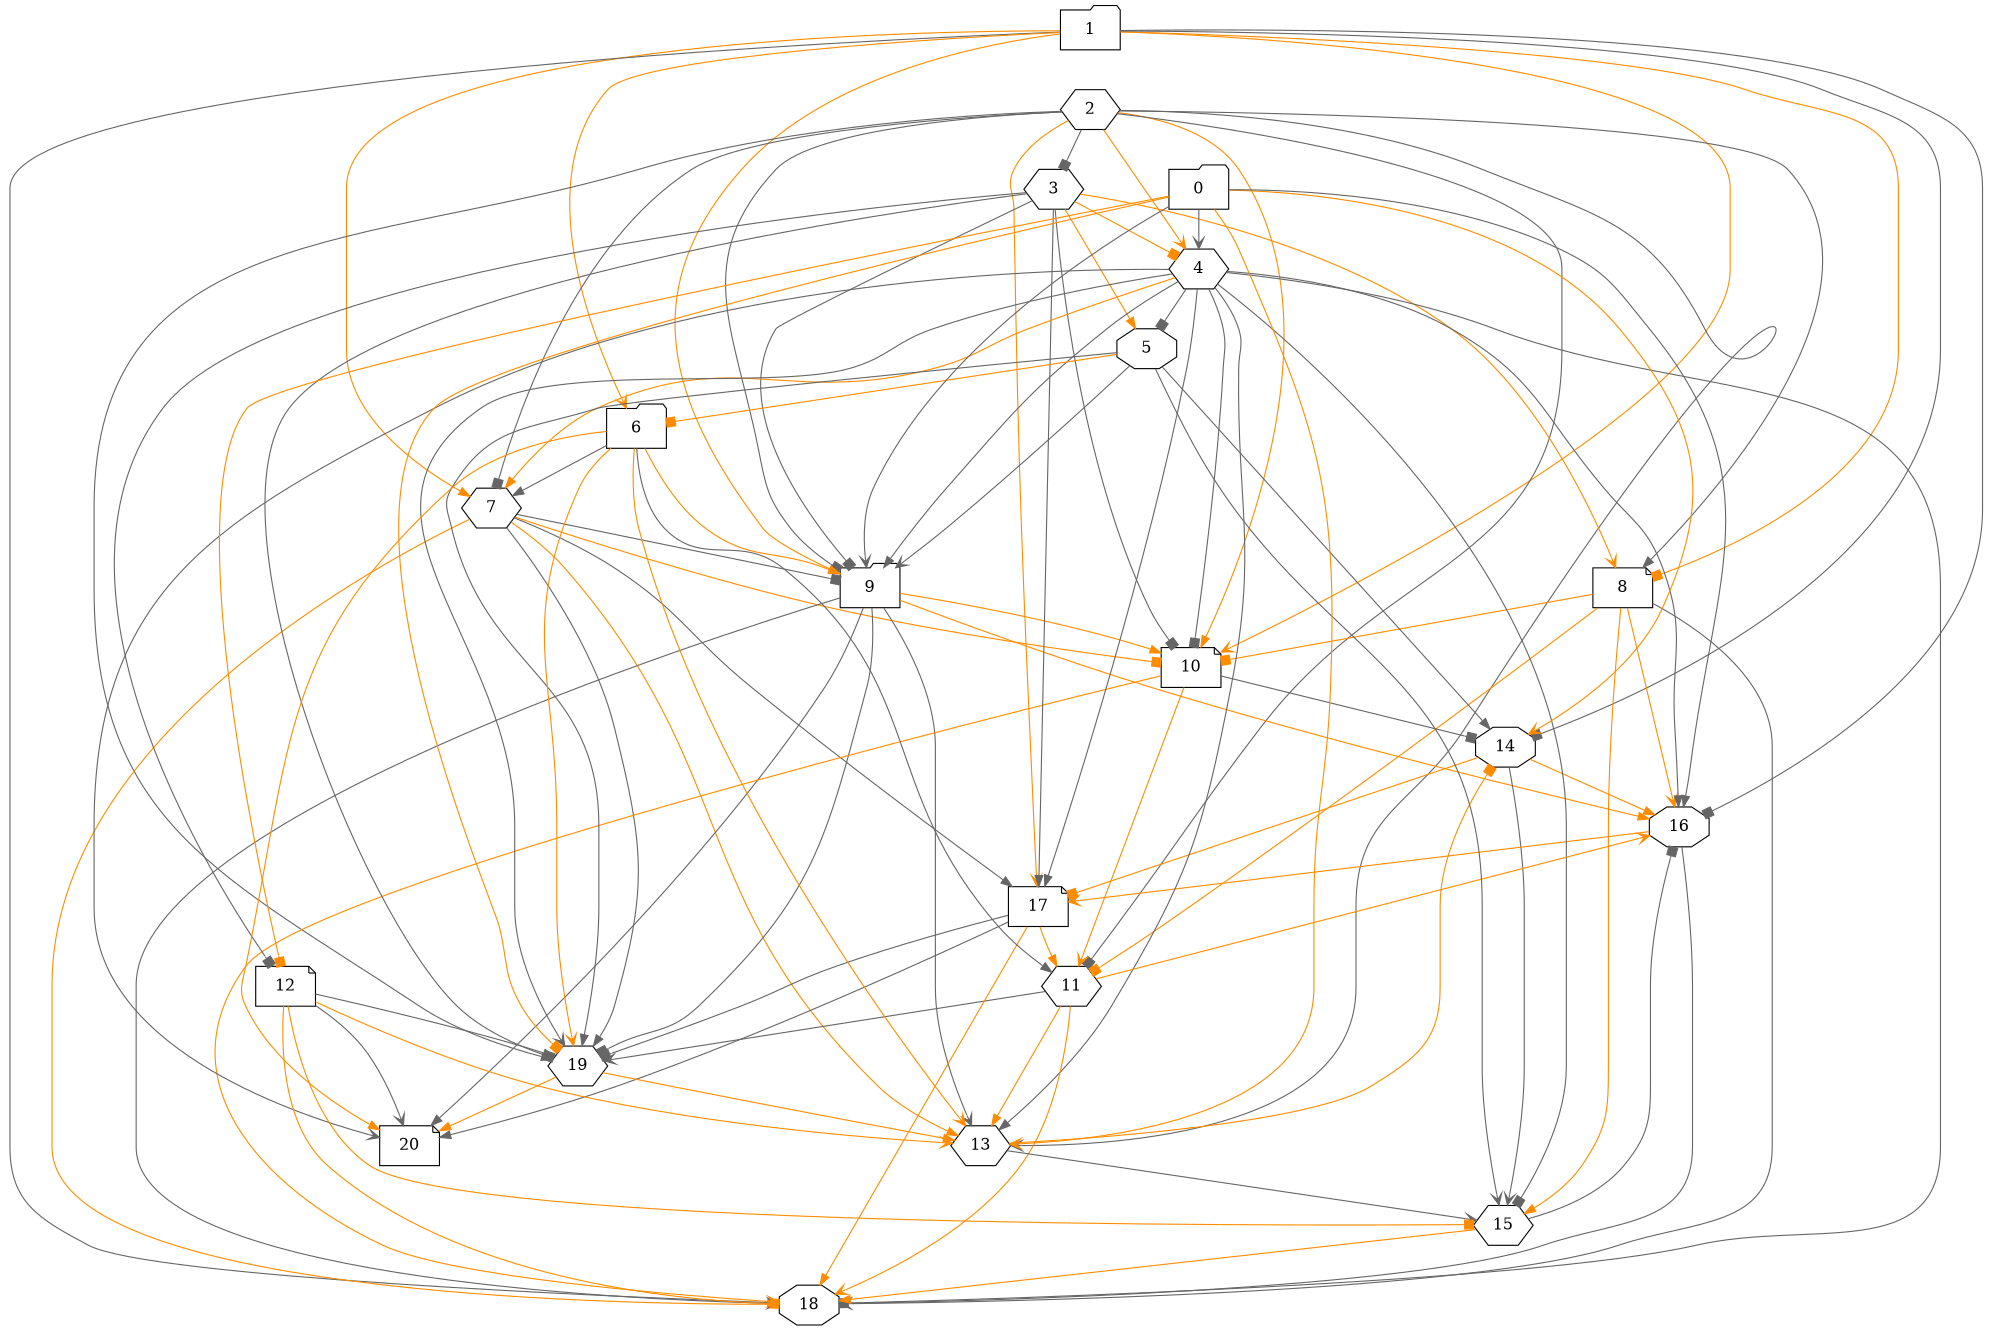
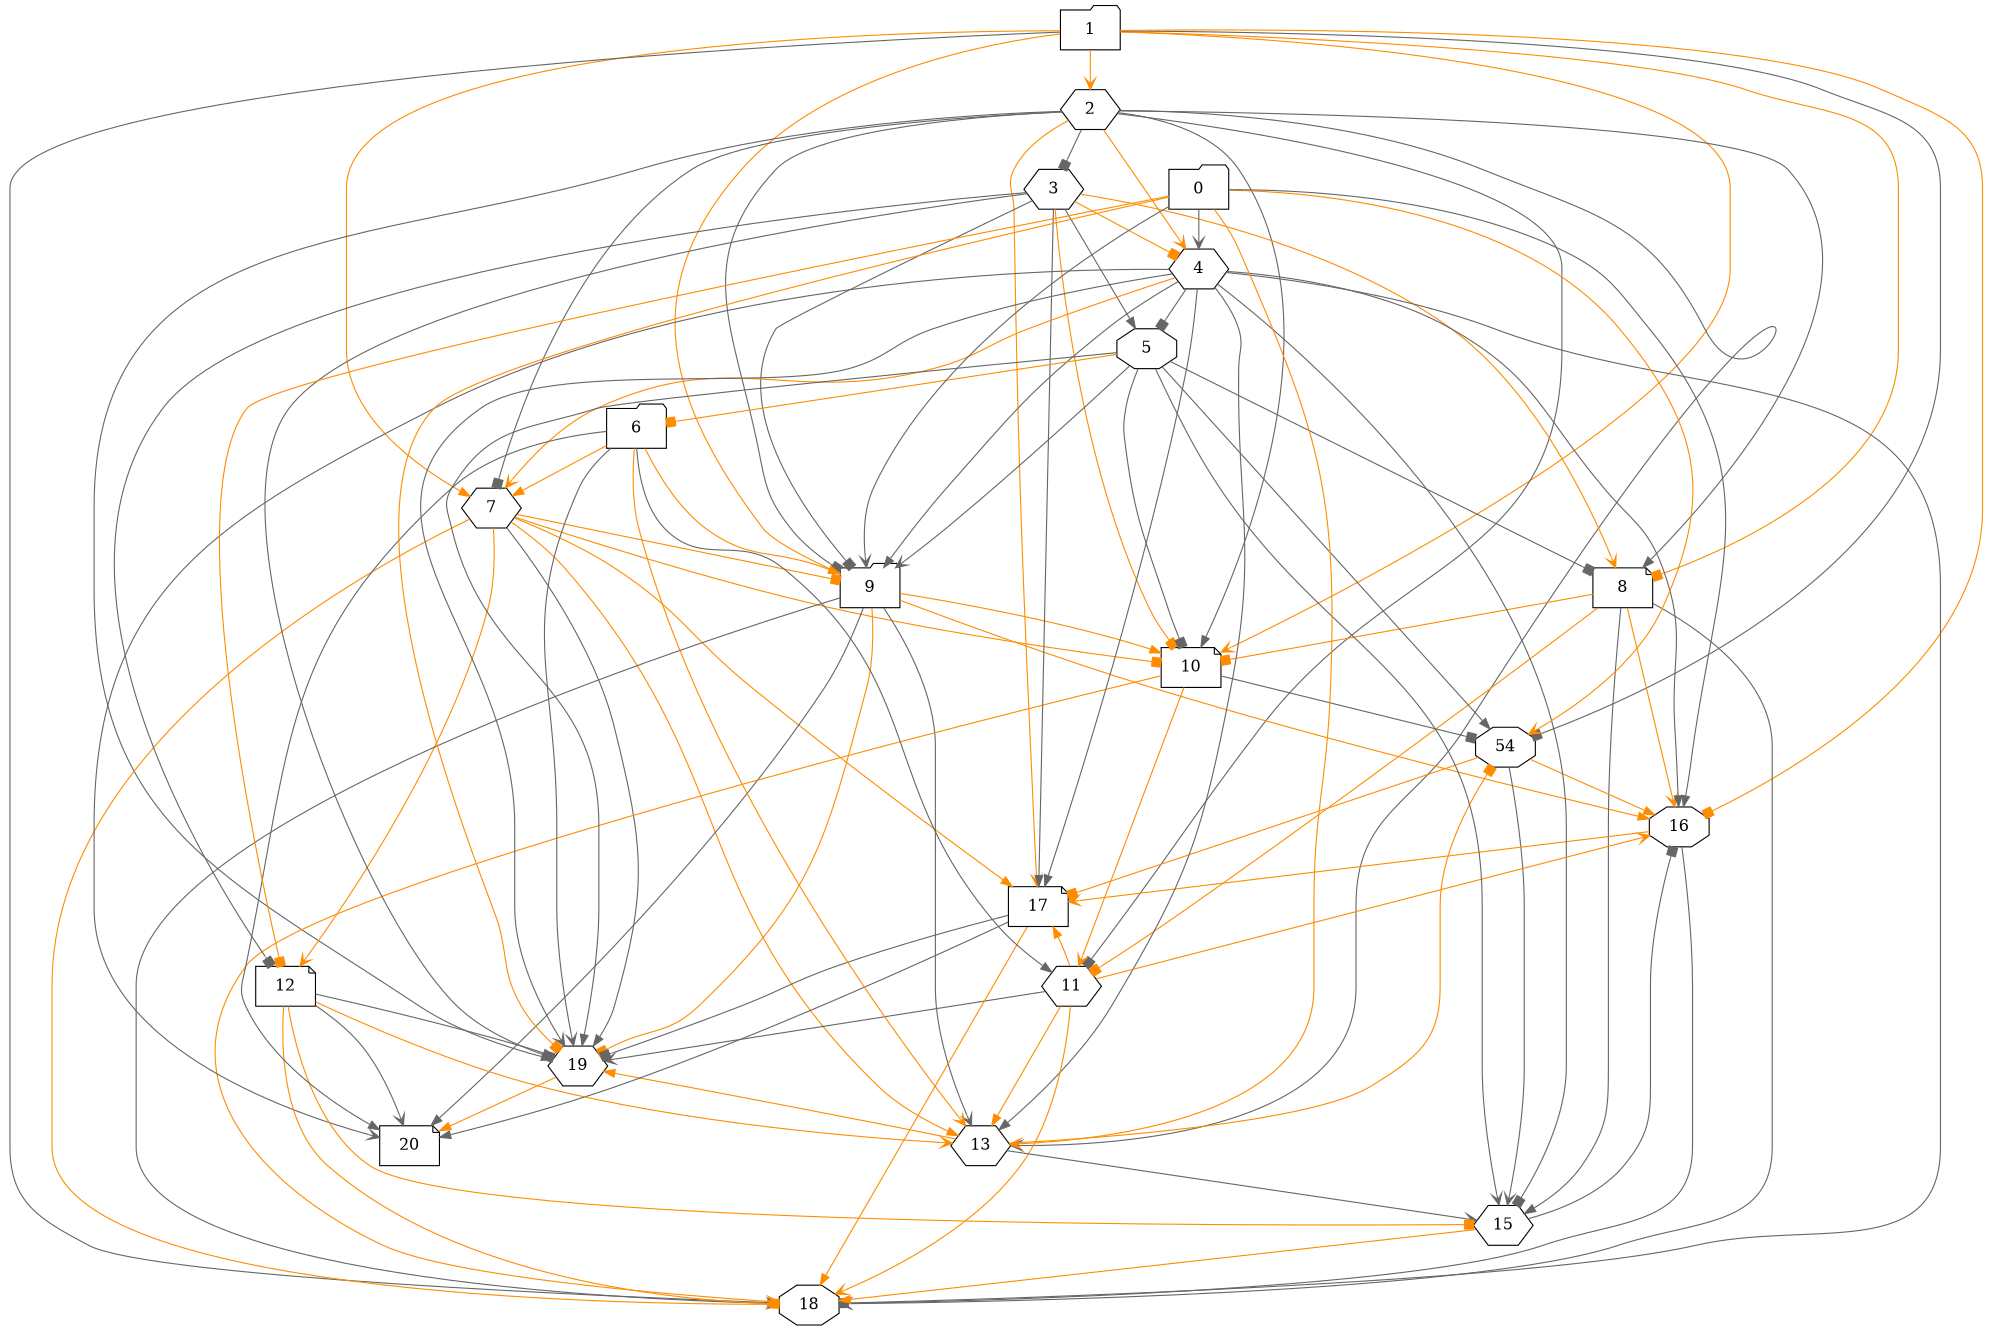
edge "1" -> "6": now "1" -> "2"
edge "1" -> "16": color gray40 -> darkorange
edge "3" -> "5": color darkorange -> gray40
edge "2" -> "10": color darkorange -> gray40
edge "4" -> "7": arrowhead normal -> vee
edge "3" -> "10": color gray40 -> darkorange
edge "4" -> "10": now "5" -> "10"
edge "5" -> "8": added
edge "6" -> "7": color gray40 -> darkorange
edge "7" -> "9": color gray40 -> darkorange
edge "7" -> "17": color gray40 -> darkorange
edge "6" -> "20": color darkorange -> gray40
edge "6" -> "19": color darkorange -> gray40
node "14": label "14" -> "54"
edge "7" -> "12": added
edge "9" -> "19": color gray40 -> darkorange
edge "8" -> "15": color darkorange -> gray40
edge "17" -> "11": reversed
edge "19" -> "13": reversed
